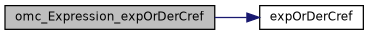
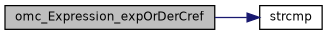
node "expOrDerCref": label "expOrDerCref" -> "strcmp"
